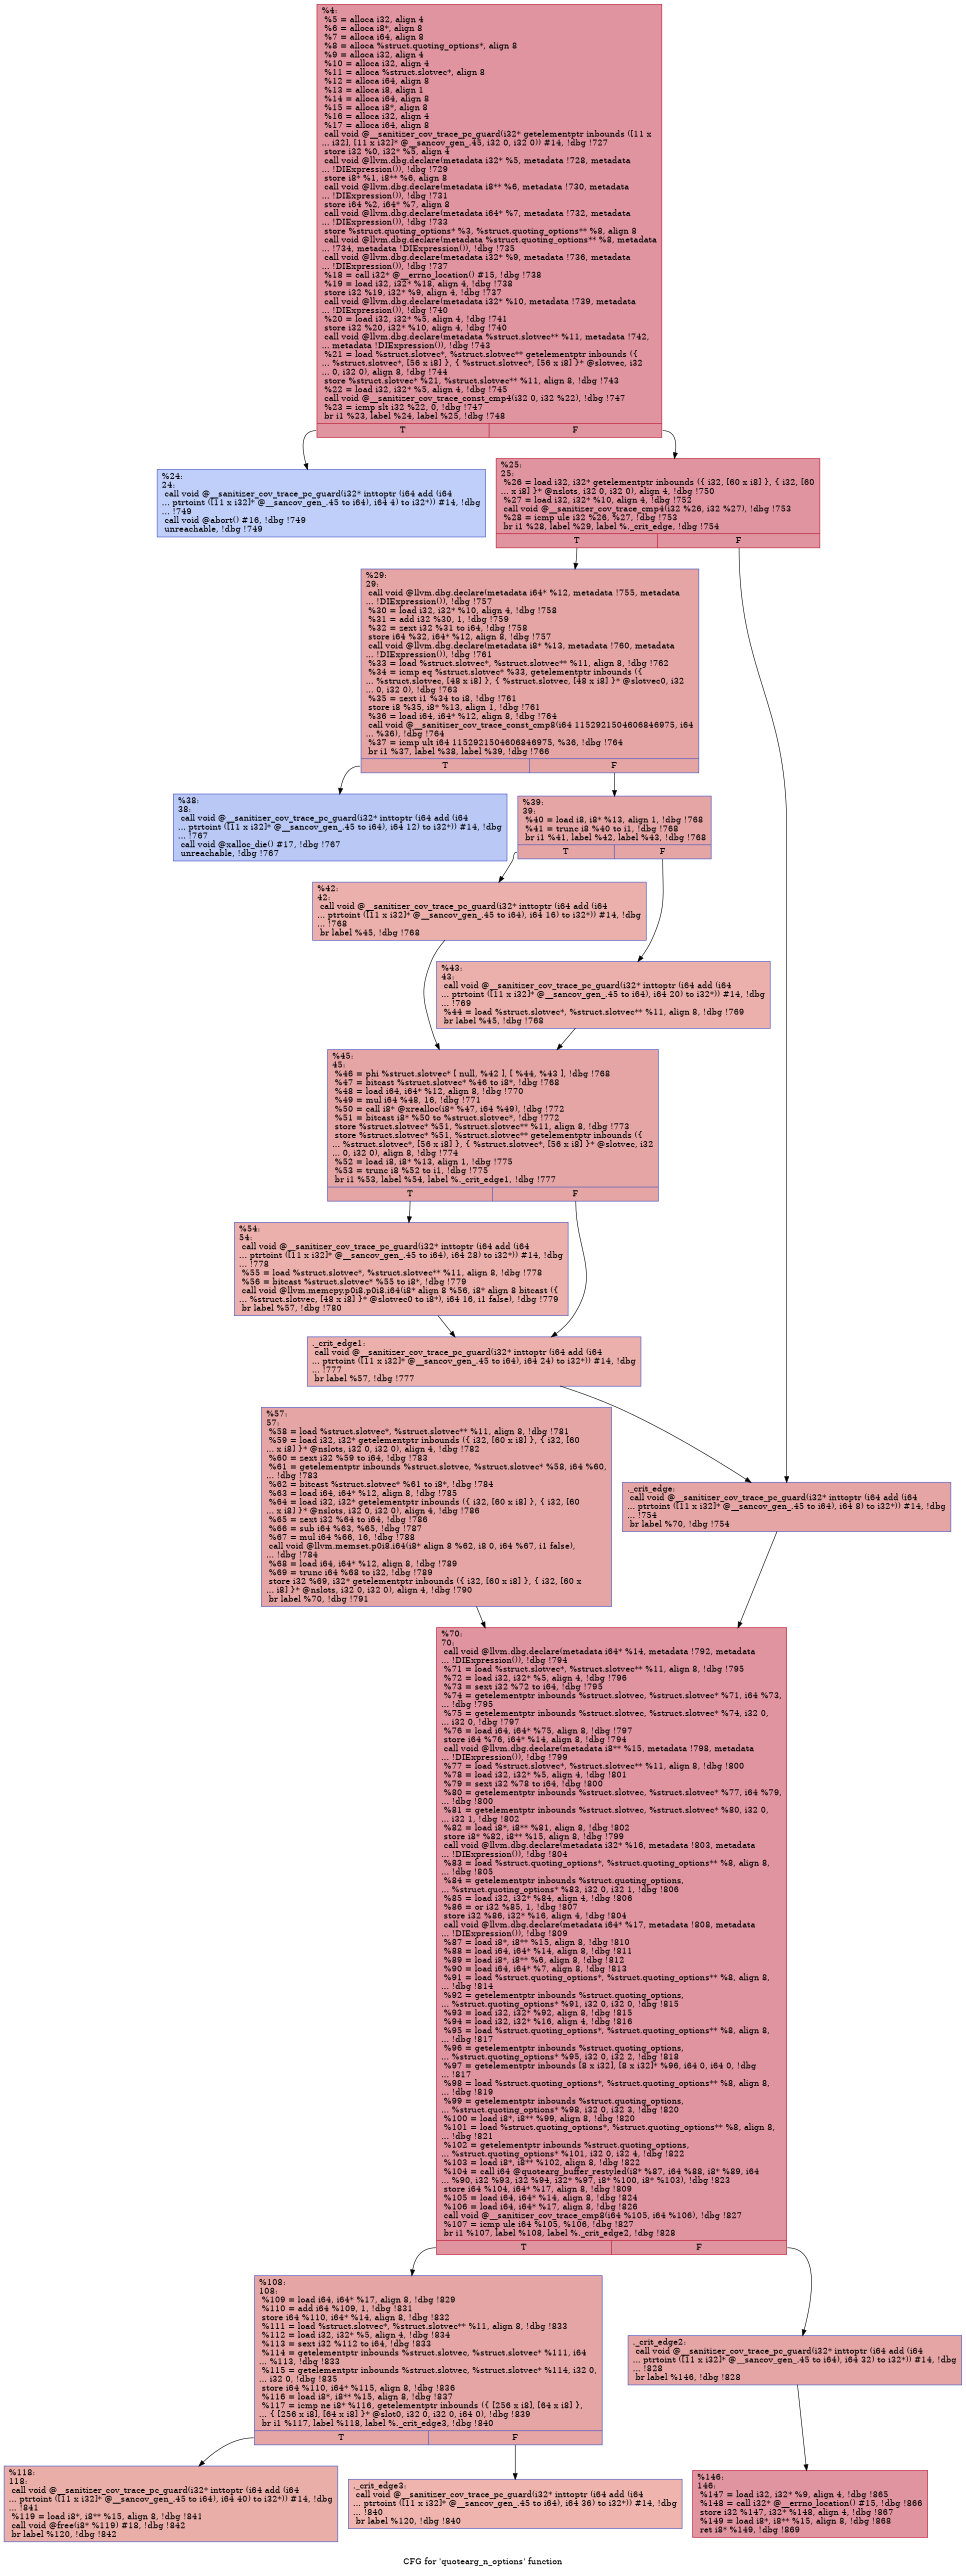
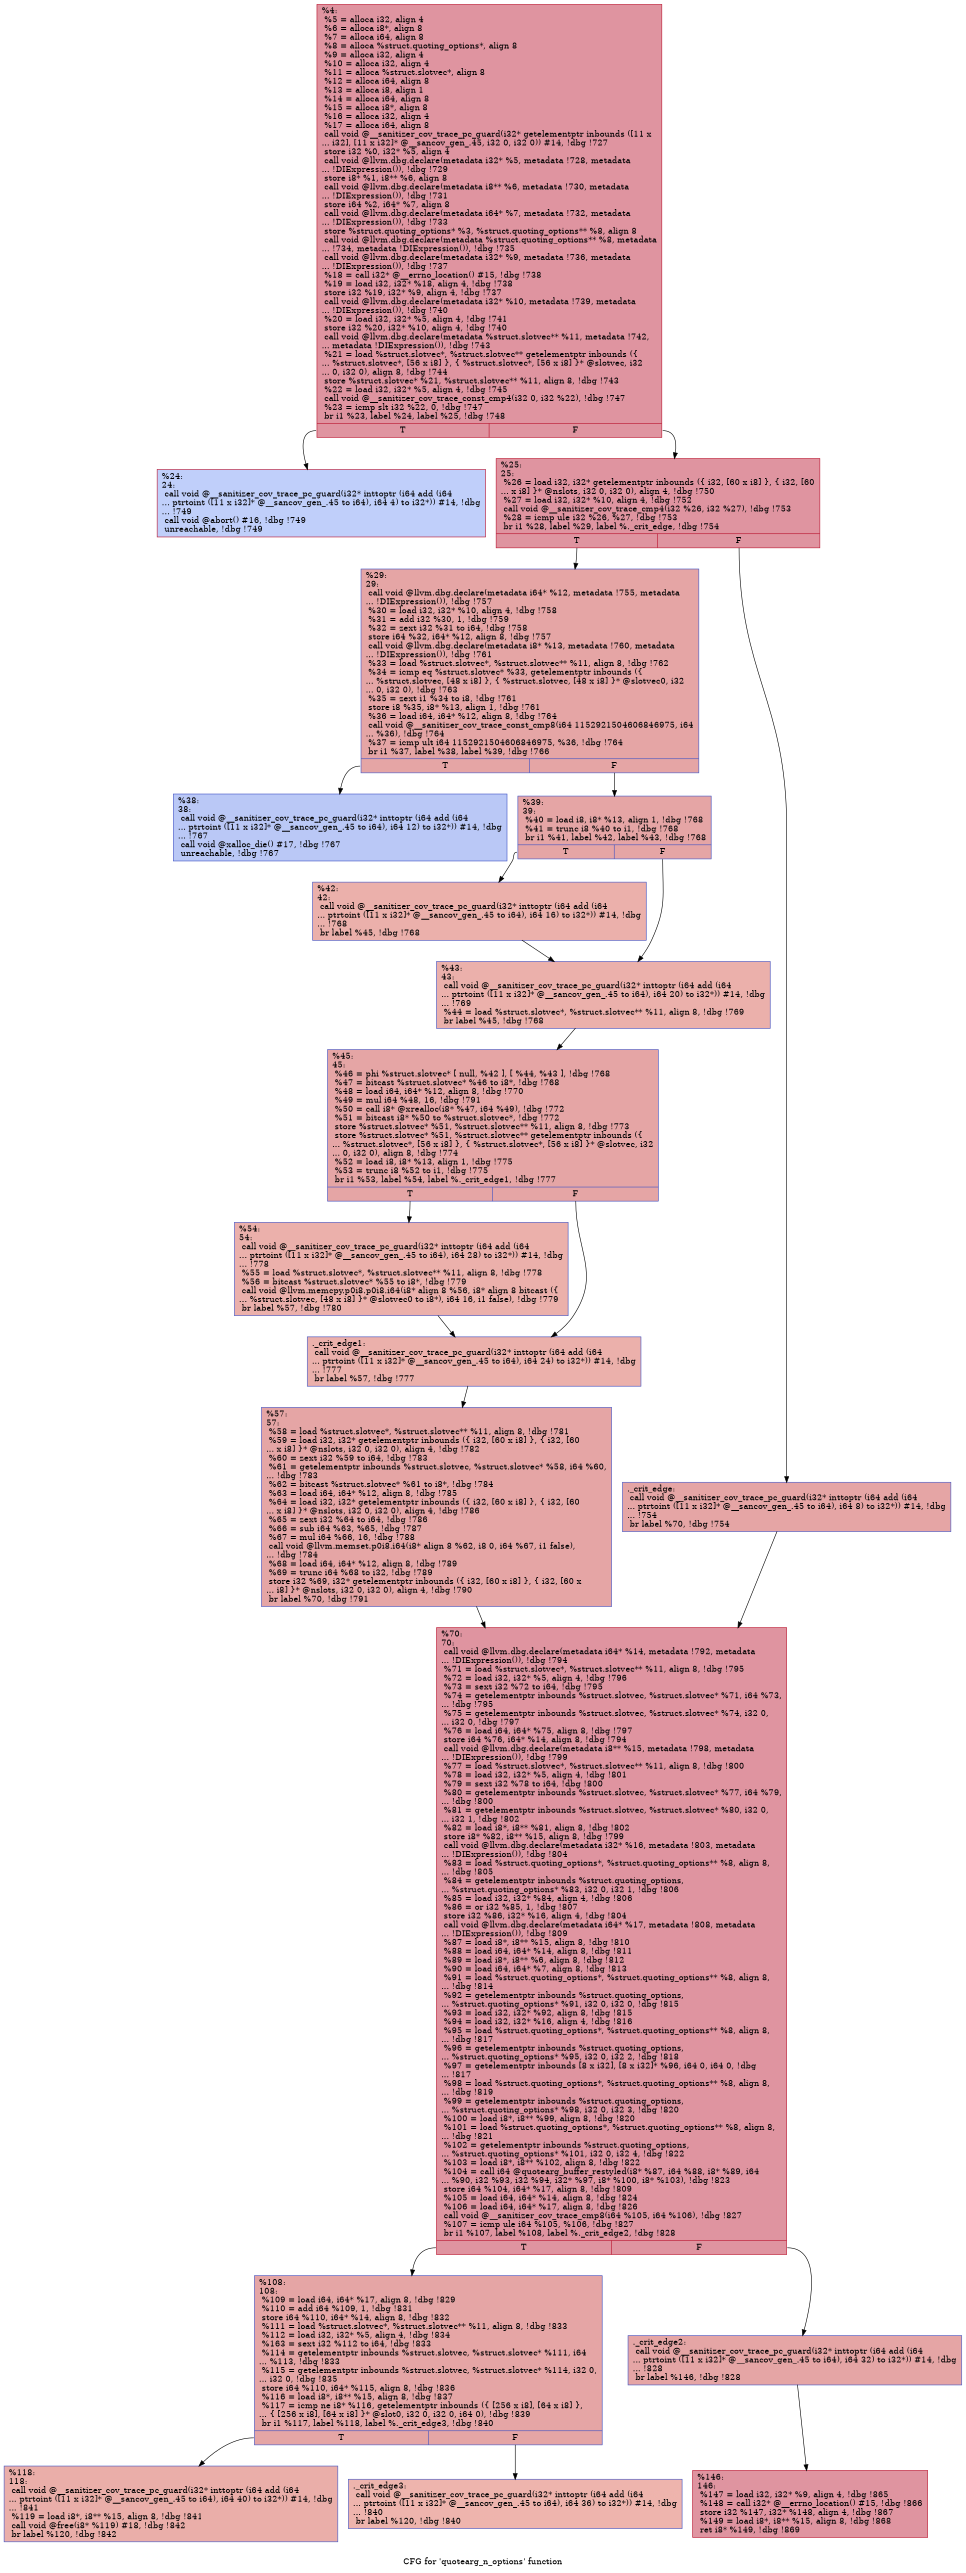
node "%24:": color #3d50c3ff -> #b70d28ff
edge "%42:" -> "%45:": now "%42:" -> "%43:"
node "%45:": text "%49 = mul i64 %48, 16, !dbg !771" -> "%49 = mul i64 %48, 16, !dbg !791"
edge "._crit_edge1:" -> "._crit_edge:": now "._crit_edge1:" -> "%57:"
node "%108:": text "%113 = sext i32 %112 to i64, !dbg !833" -> "%163 = sext i32 %112 to i64, !dbg !833"
